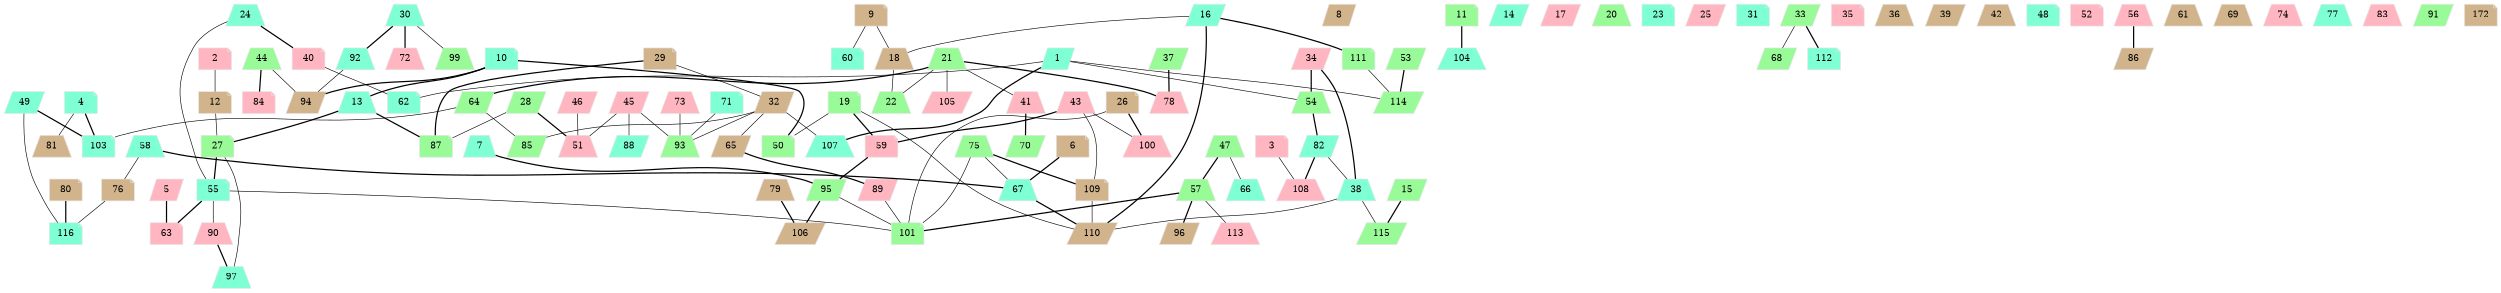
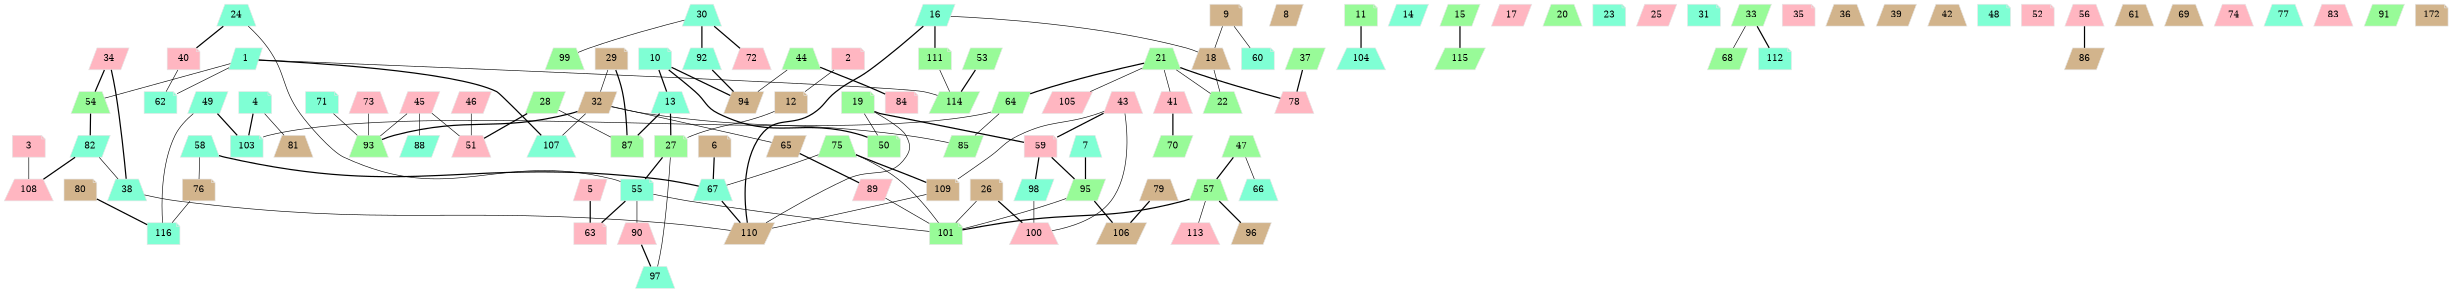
edge "92" -- "94": style solid -> bold
edge "32" -- "93": style solid -> bold
node "98": added
edge "38" -- "115": removed
